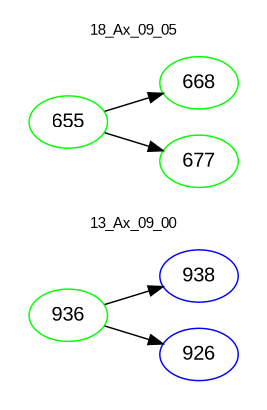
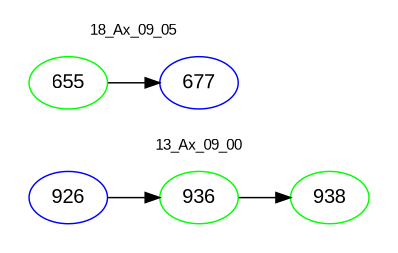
node "668": removed
node "677": color green -> blue
node "938": color blue -> green
edge "936" -> "926": reversed
